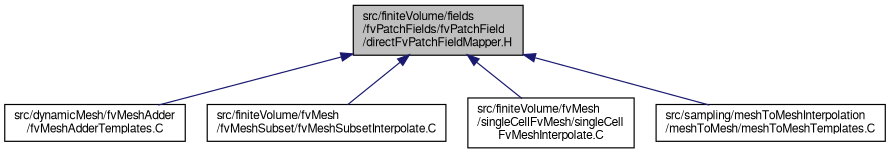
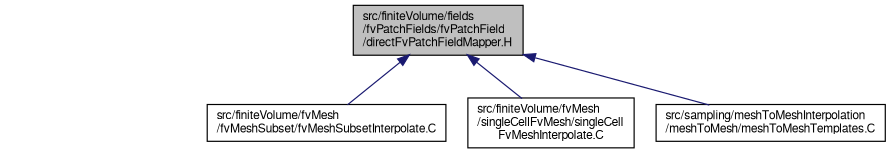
node "src/dynamicMesh/fvMeshAdder /fvMeshAdderTemplates.C": removed
